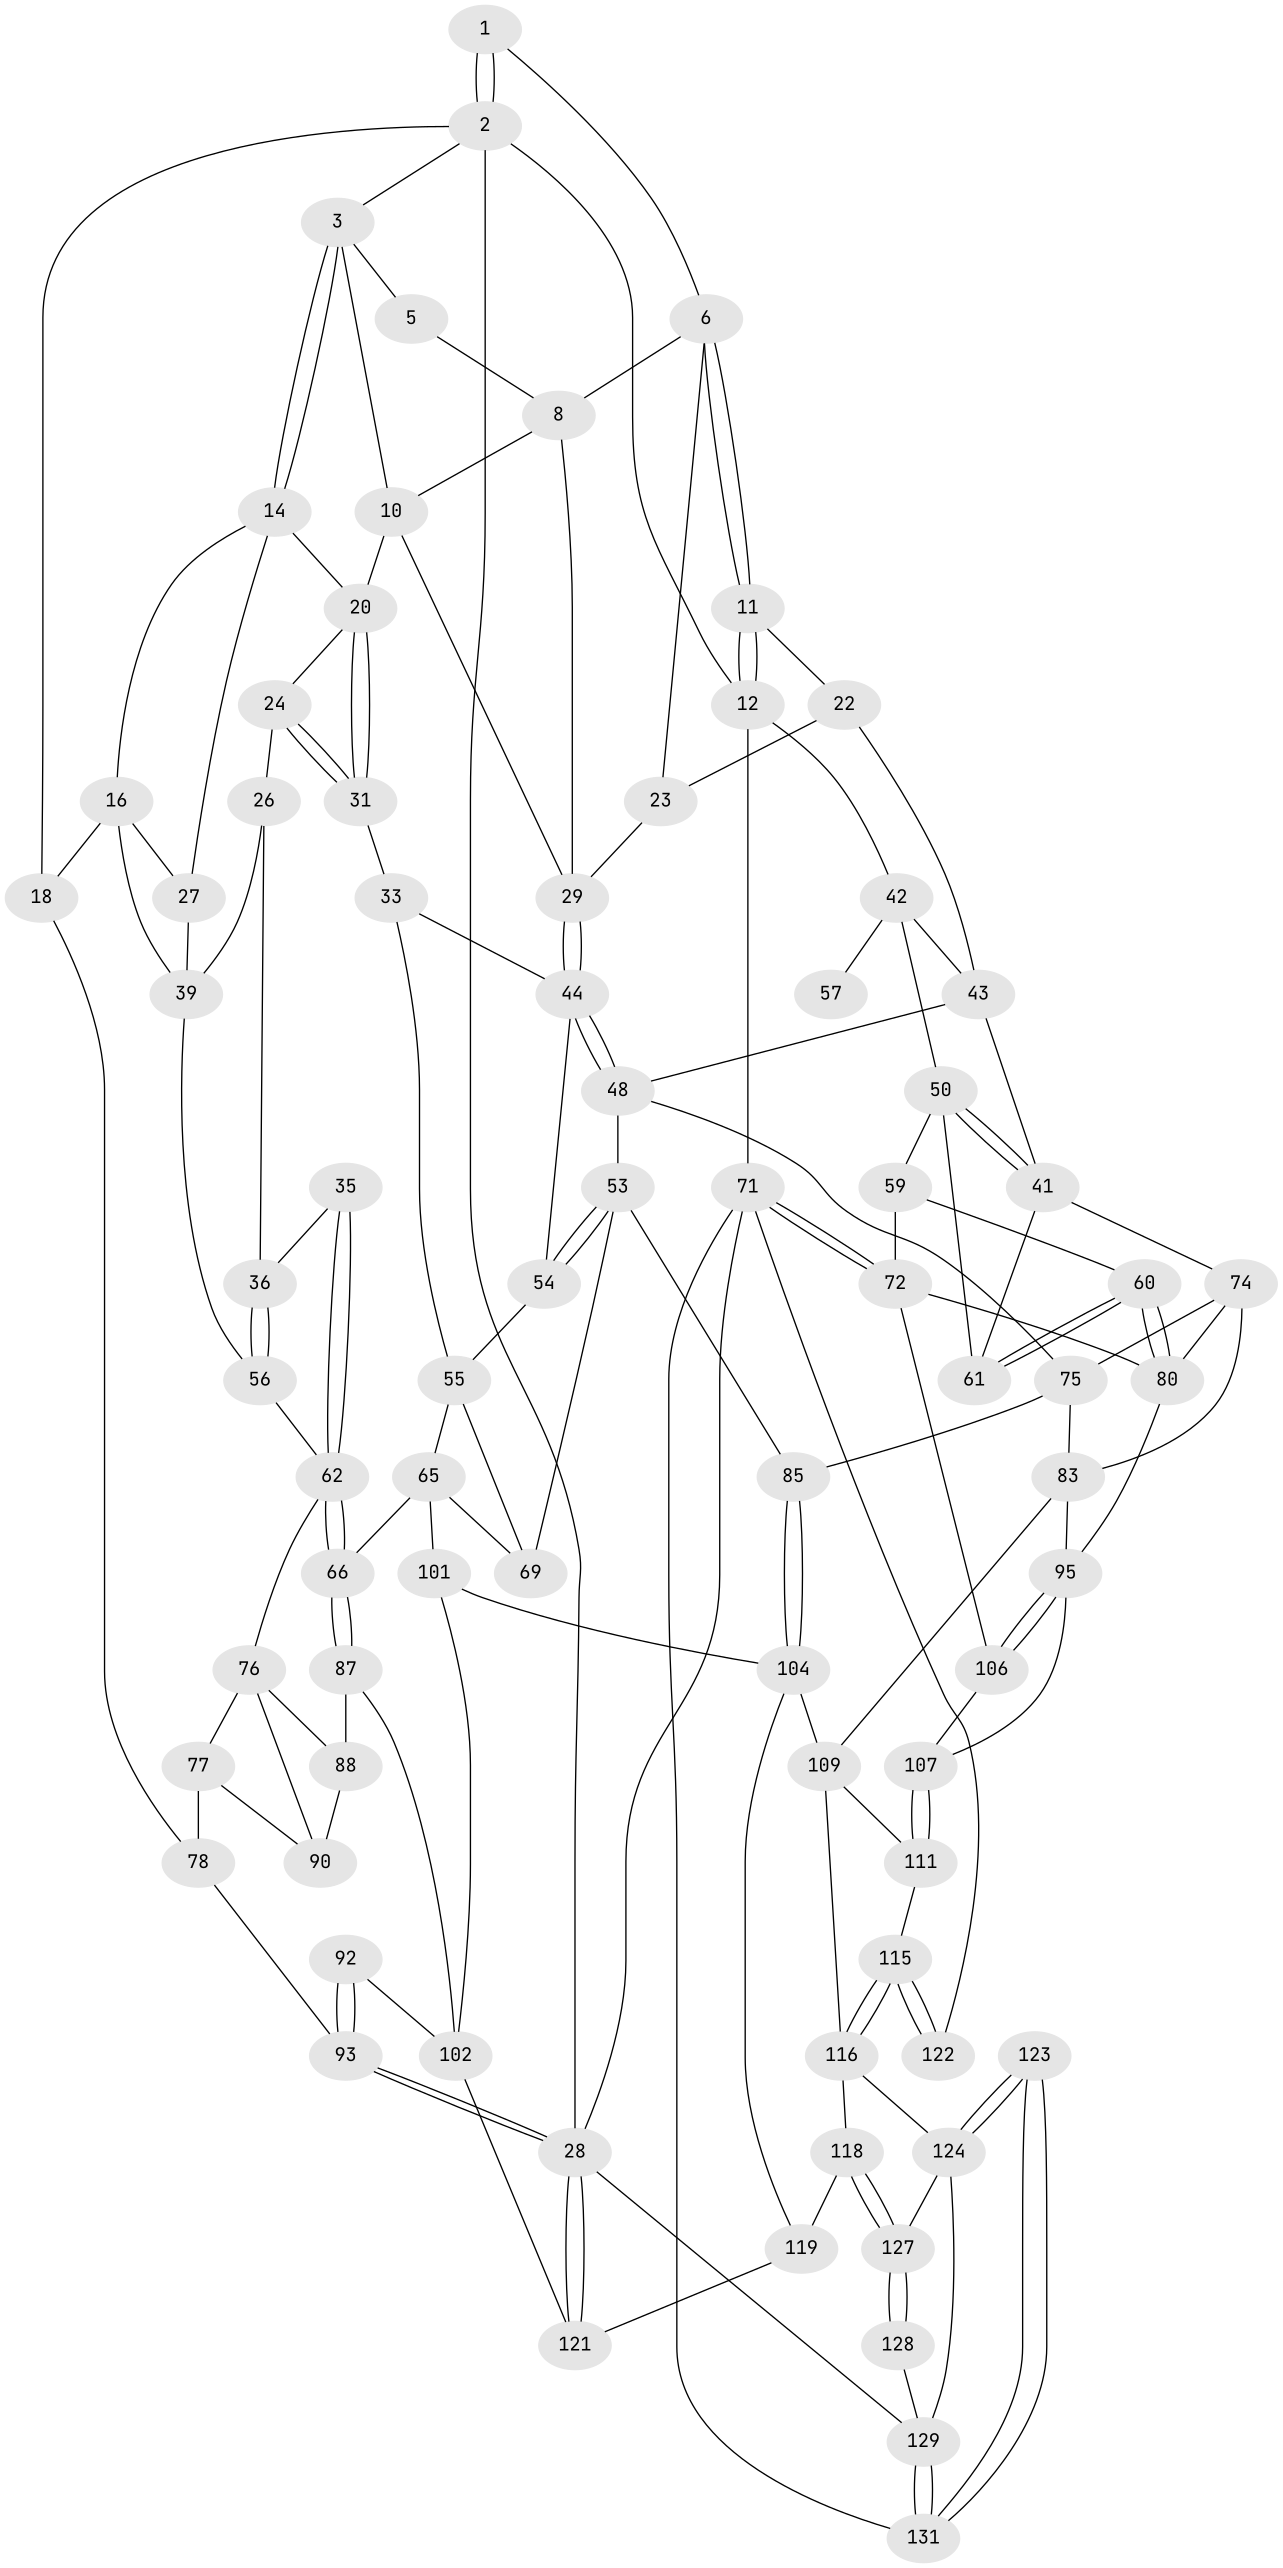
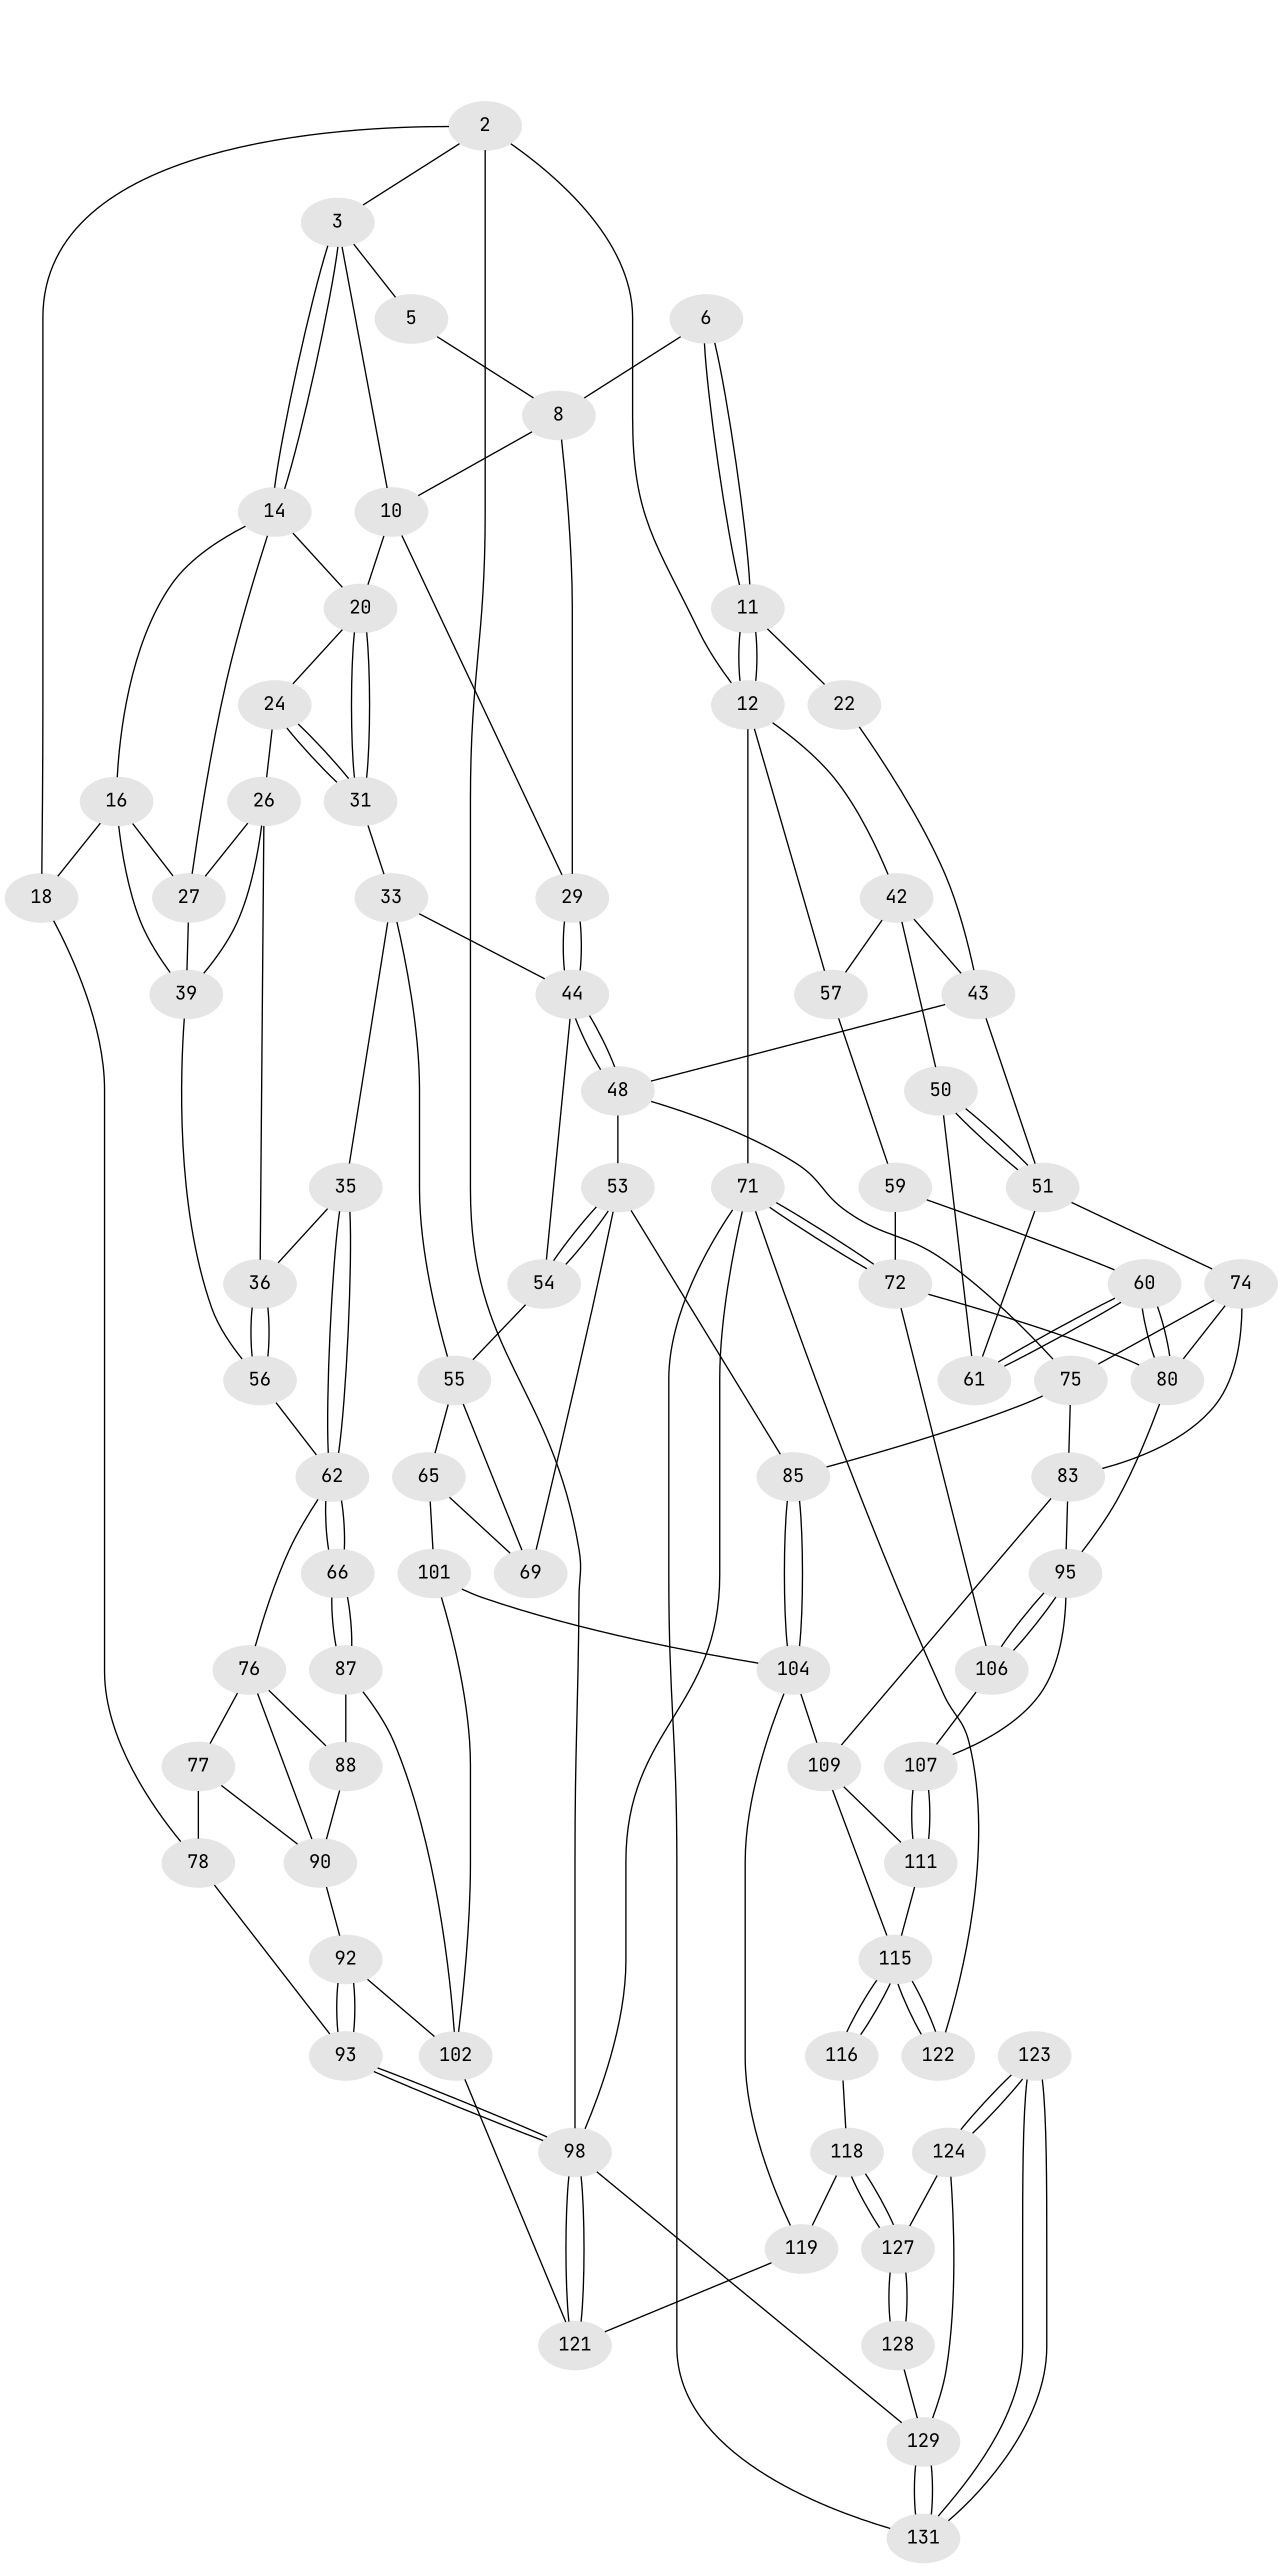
node "1": removed
node "23": removed
edge "26" -- "27": added
edge "12" -- "57": added
edge "33" -- "35": added
edge "50" -- "59": now "57" -- "59"
node "41": label "41" -> "51"
edge "65" -- "66": removed
edge "90" -- "92": added
edge "109" -- "116": now "109" -- "115"
edge "116" -- "124": removed
node "28": label "28" -> "98"
